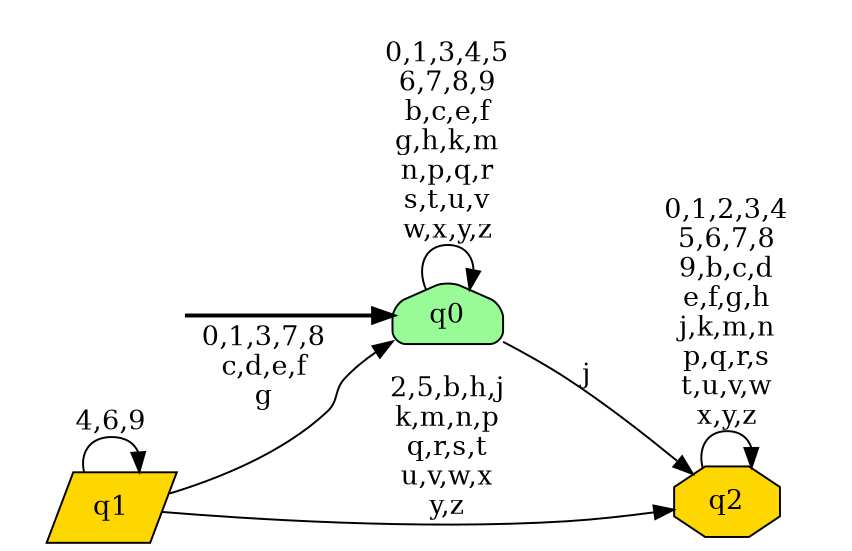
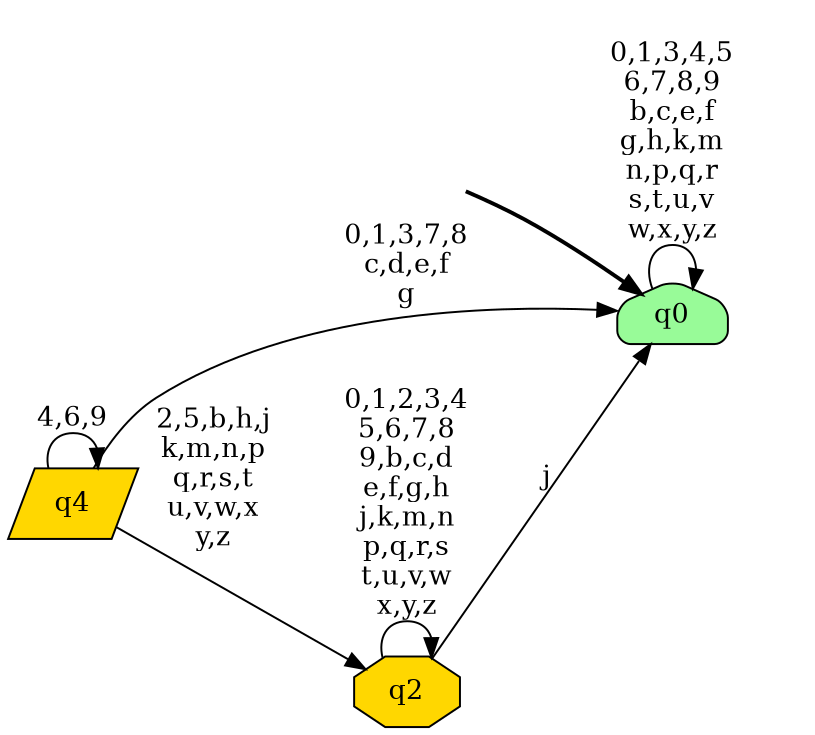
edge "q0" -> "q2": reversed
node "q1": label "q1" -> "q4"
